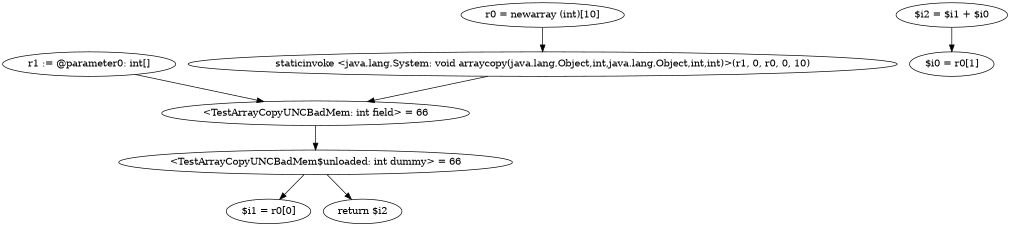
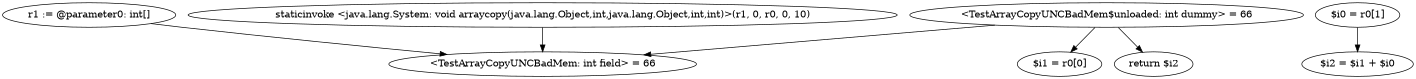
node "r0 = newarray (int)[10]": removed
edge "$i2 = $i1 + $i0" -> "$i0 = r0[1]": reversed
edge "<TestArrayCopyUNCBadMem: int field> = 66" -> "<TestArrayCopyUNCBadMem$unloaded: int dummy> = 66": reversed
